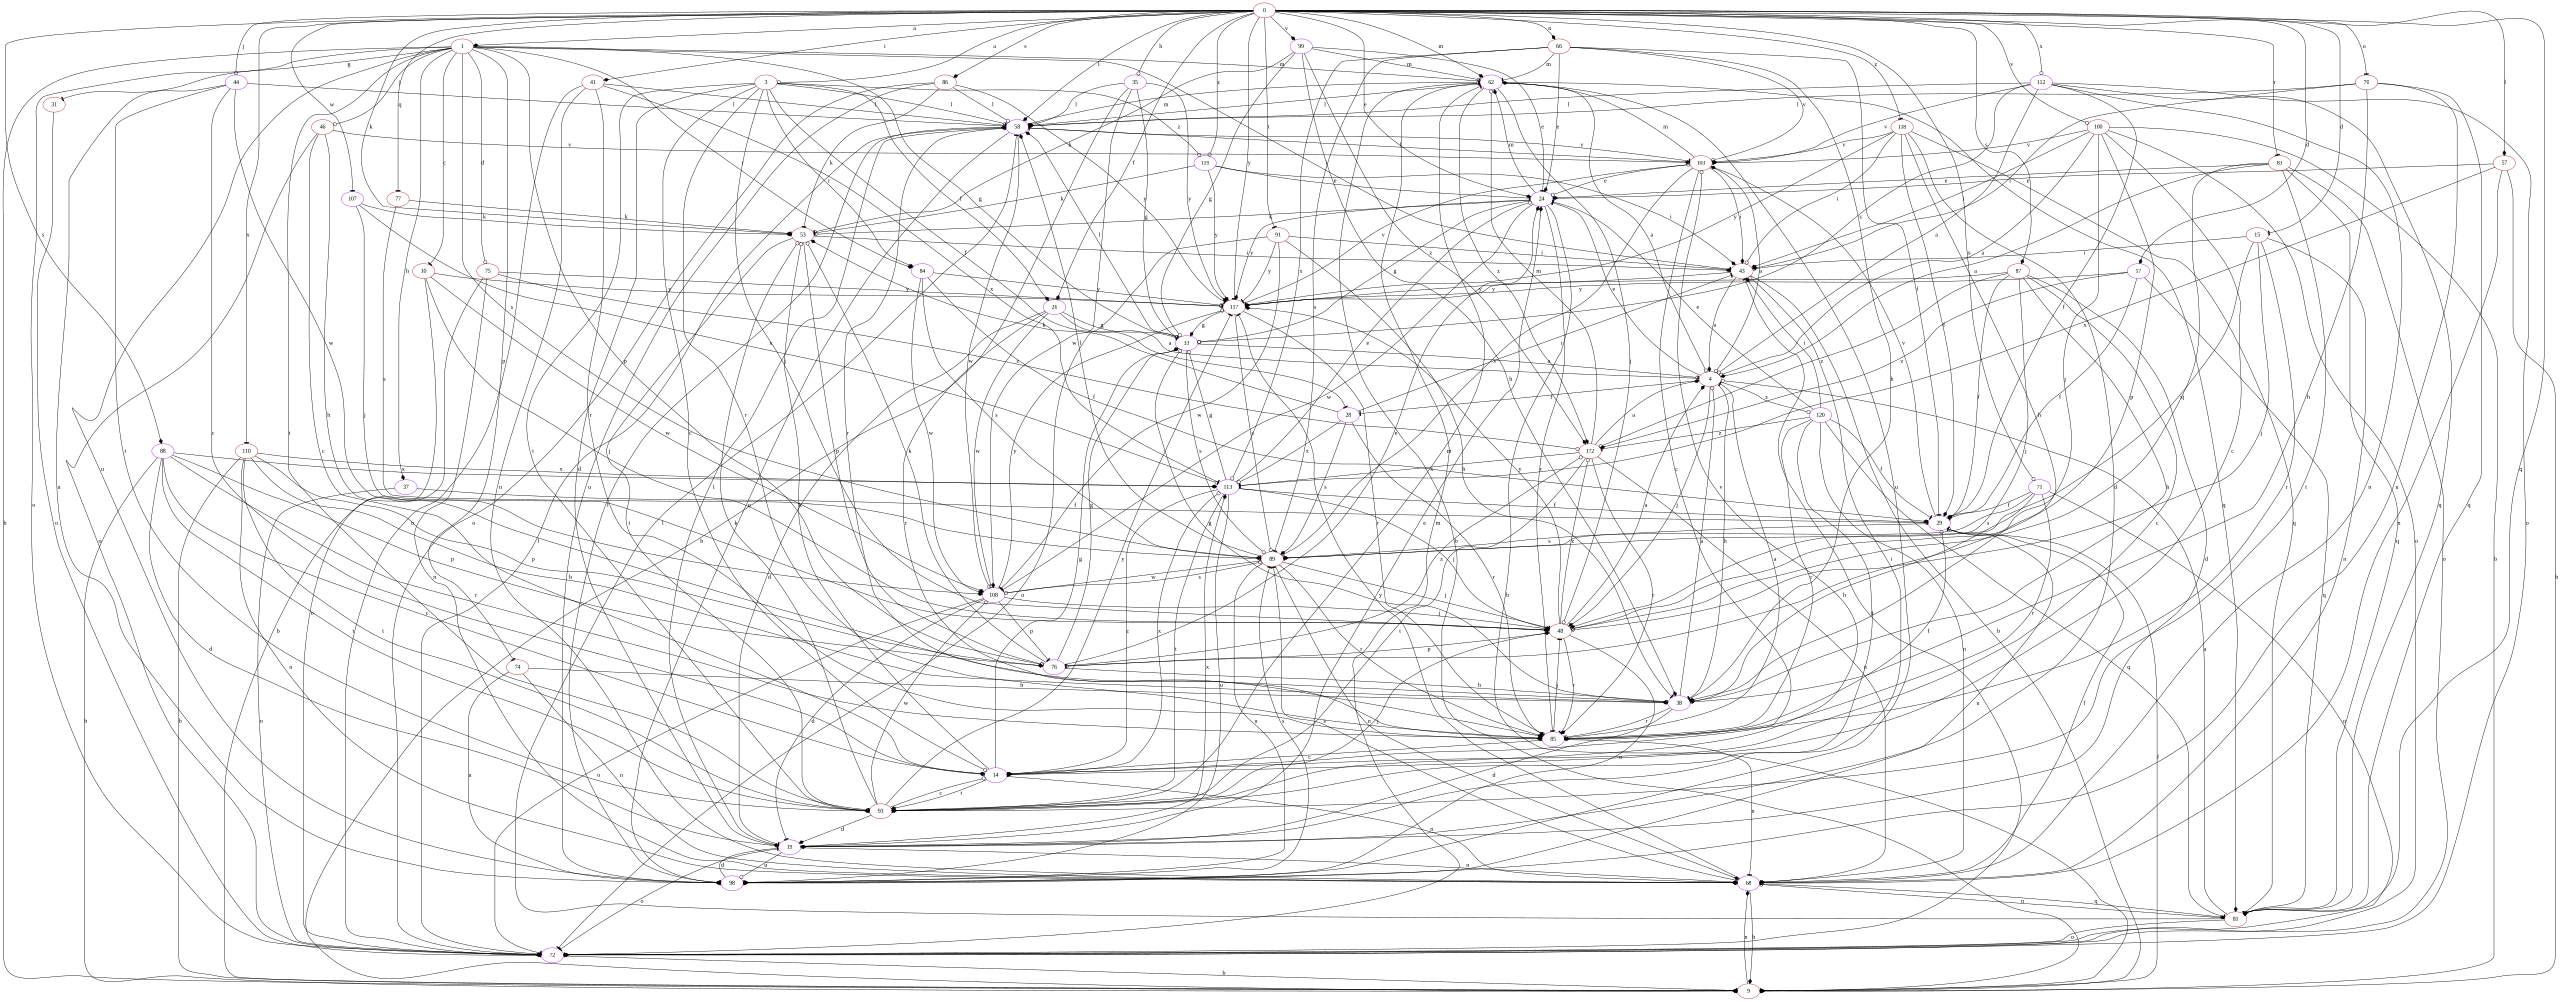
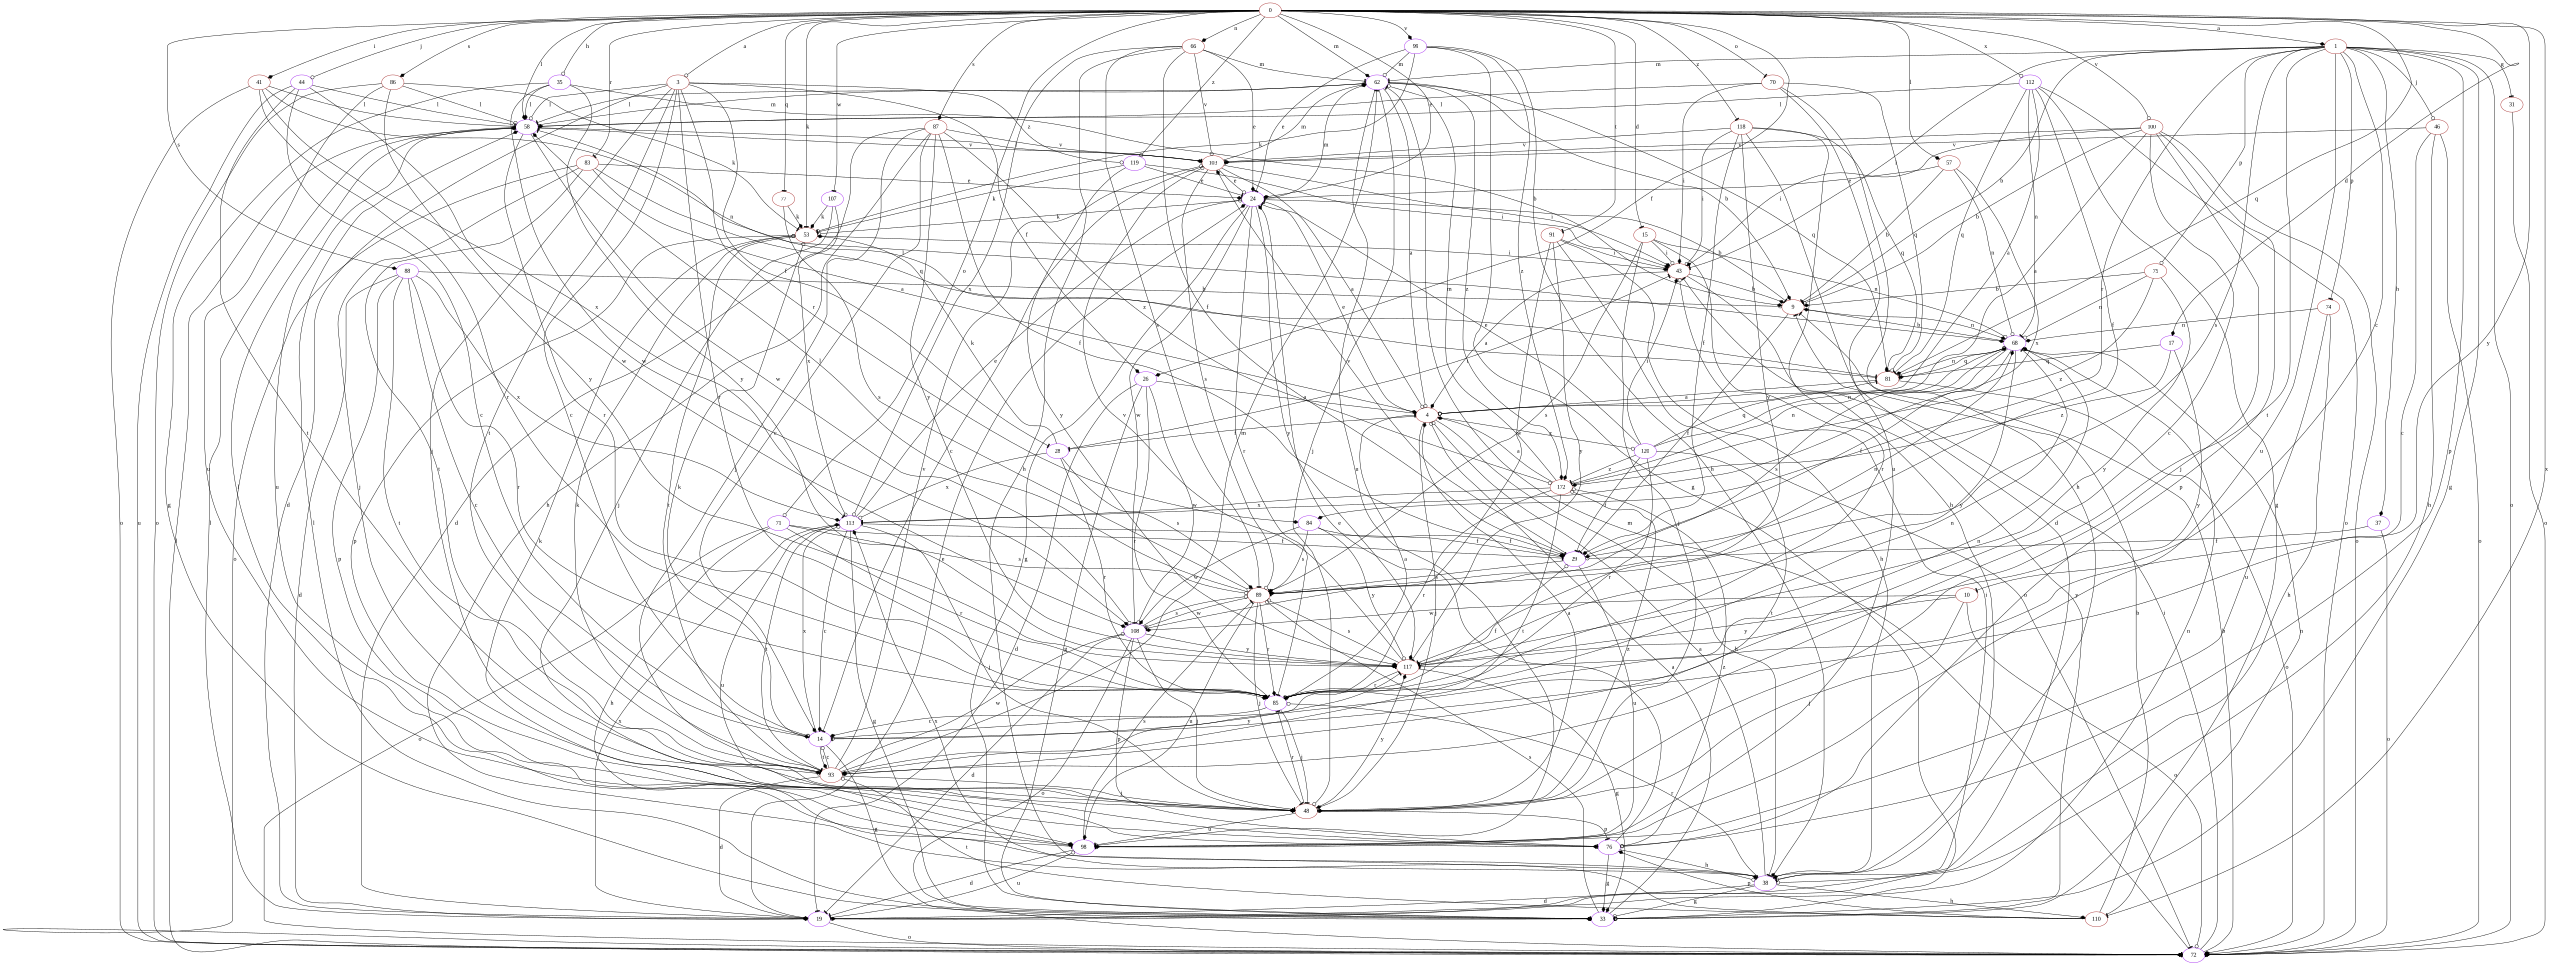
edge "112" -> "103": now "87" -> "103"
edge "1" -> "75": label "d" -> "p"
edge "112" -> "33": label "s" -> "g"
edge "43" -> "117": now "43" -> "33"
edge "17" -> "29": removed, label "f"
edge "44" -> "98": now "44" -> "72"
edge "110" -> "38": reversed
